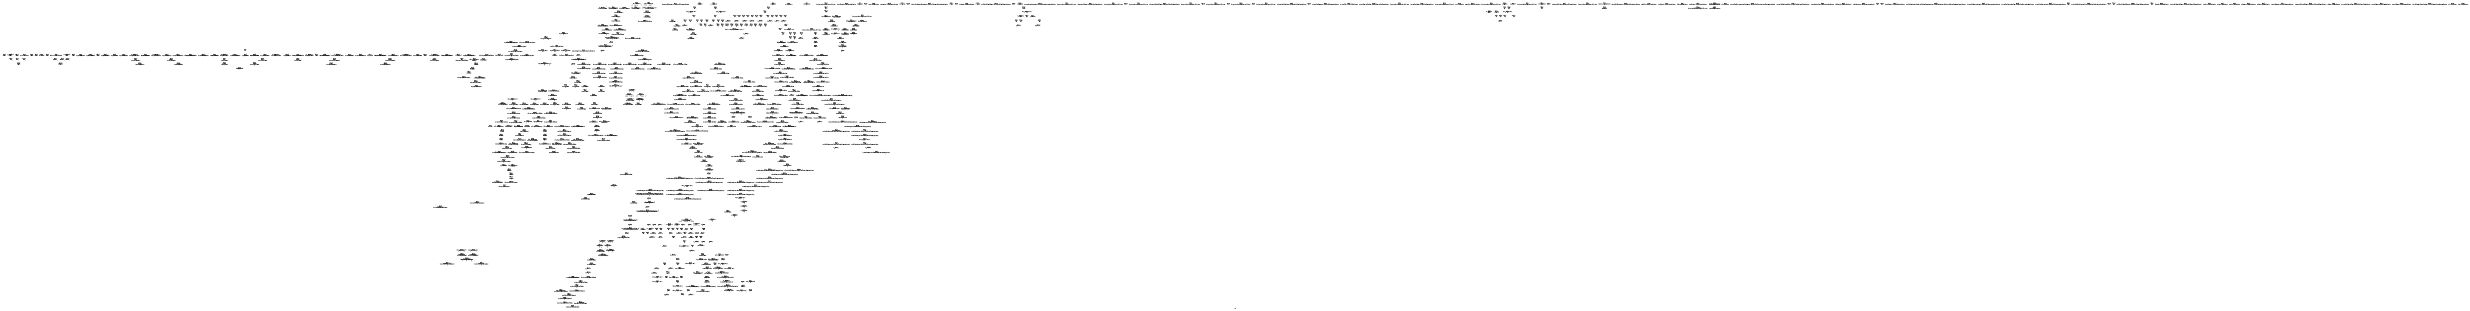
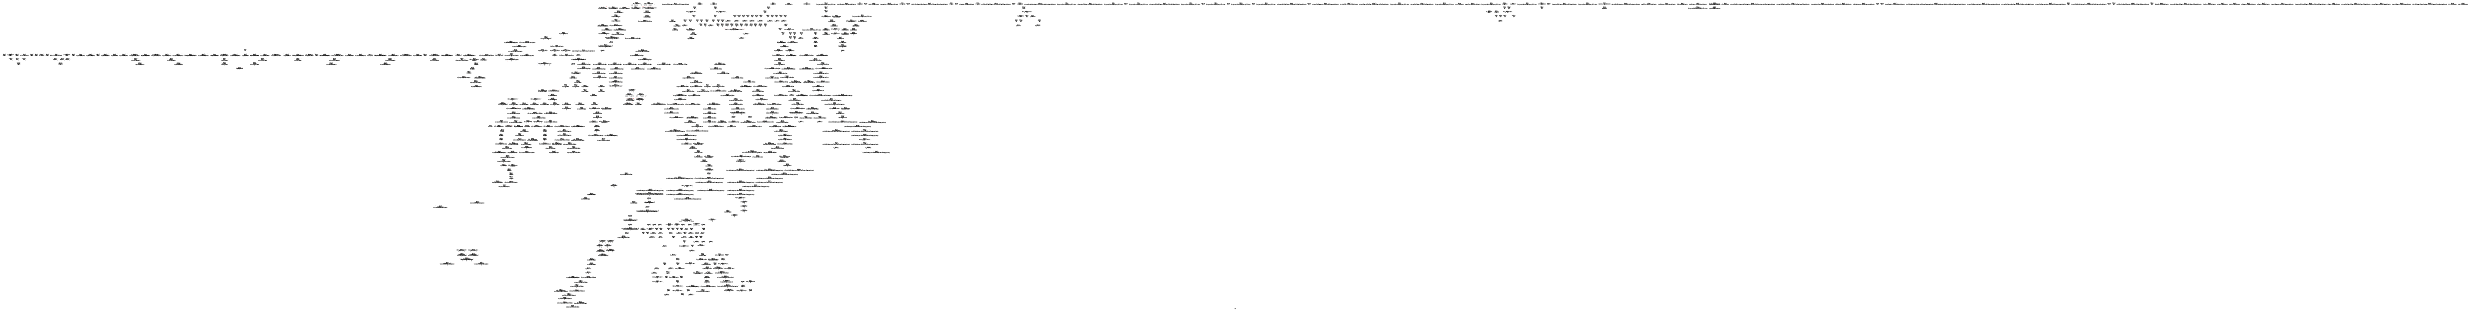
node "NodeID: 417": removed
node "NodeID: 956": added
